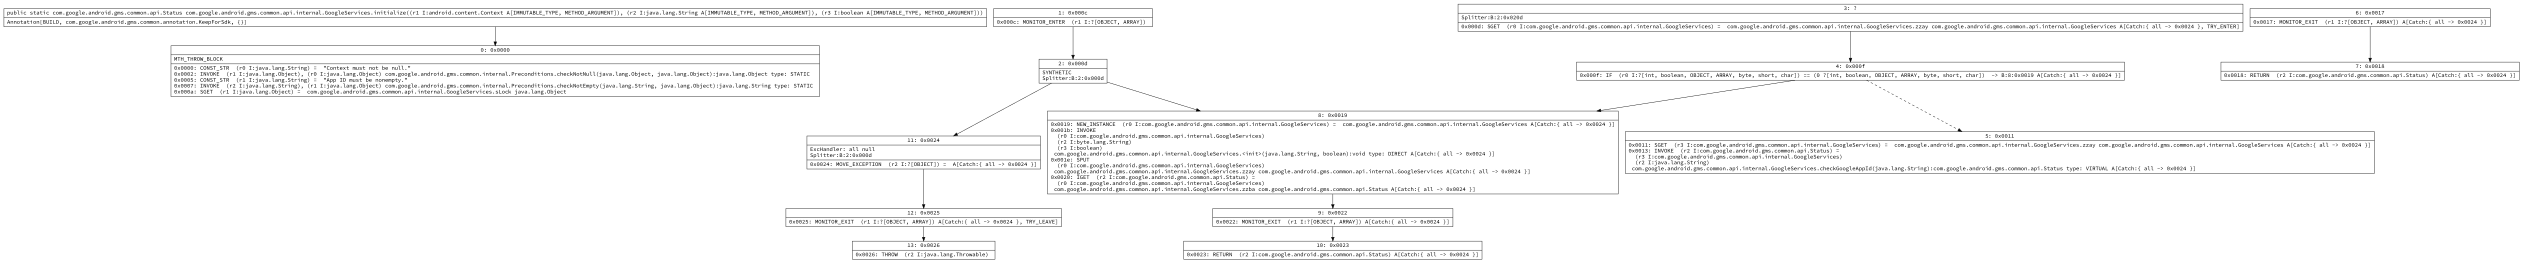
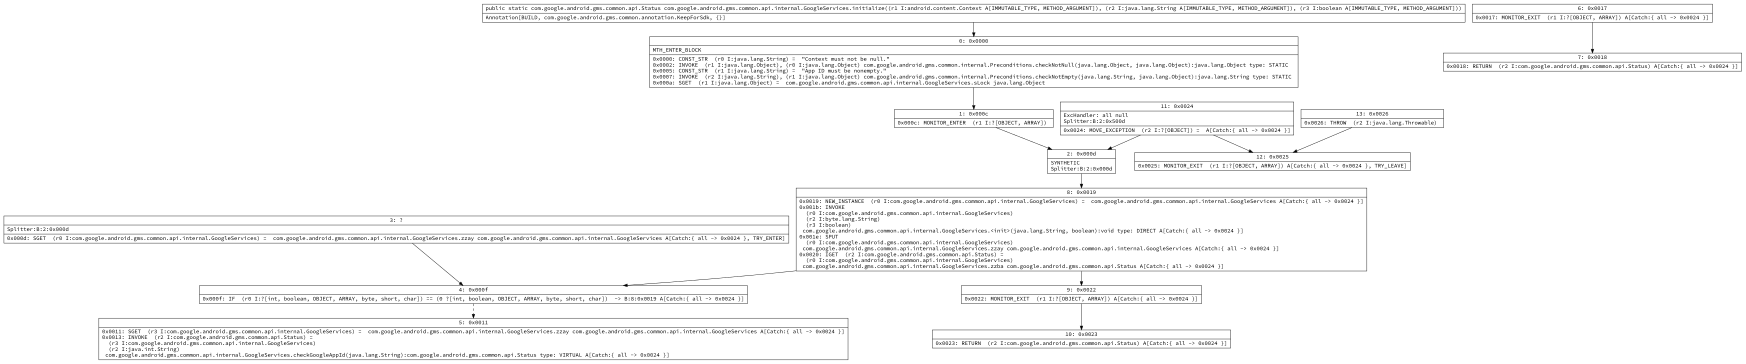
node "3: ?": text "Splitter:B:2:0x020d" -> "Splitter:B:2:0x000d"
node "0: 0x0000": text "MTH_THROW_BLOCK" -> "MTH_ENTER_BLOCK"
edge "4: 0x000f" -> "8: 0x0019": reversed
edge "0: 0x0000" -> "1: 0x000c": added
edge "2: 0x000d" -> "11: 0x0024": reversed
node "11: 0x0024": text "Splitter:B:2:0x000d" -> "Splitter:B:2:0x500d"
node "5: 0x0011": text "(r2 I:java.lang.String)" -> "(r2 I:java.int.String)"
edge "12: 0x0025" -> "13: 0x0026": reversed
